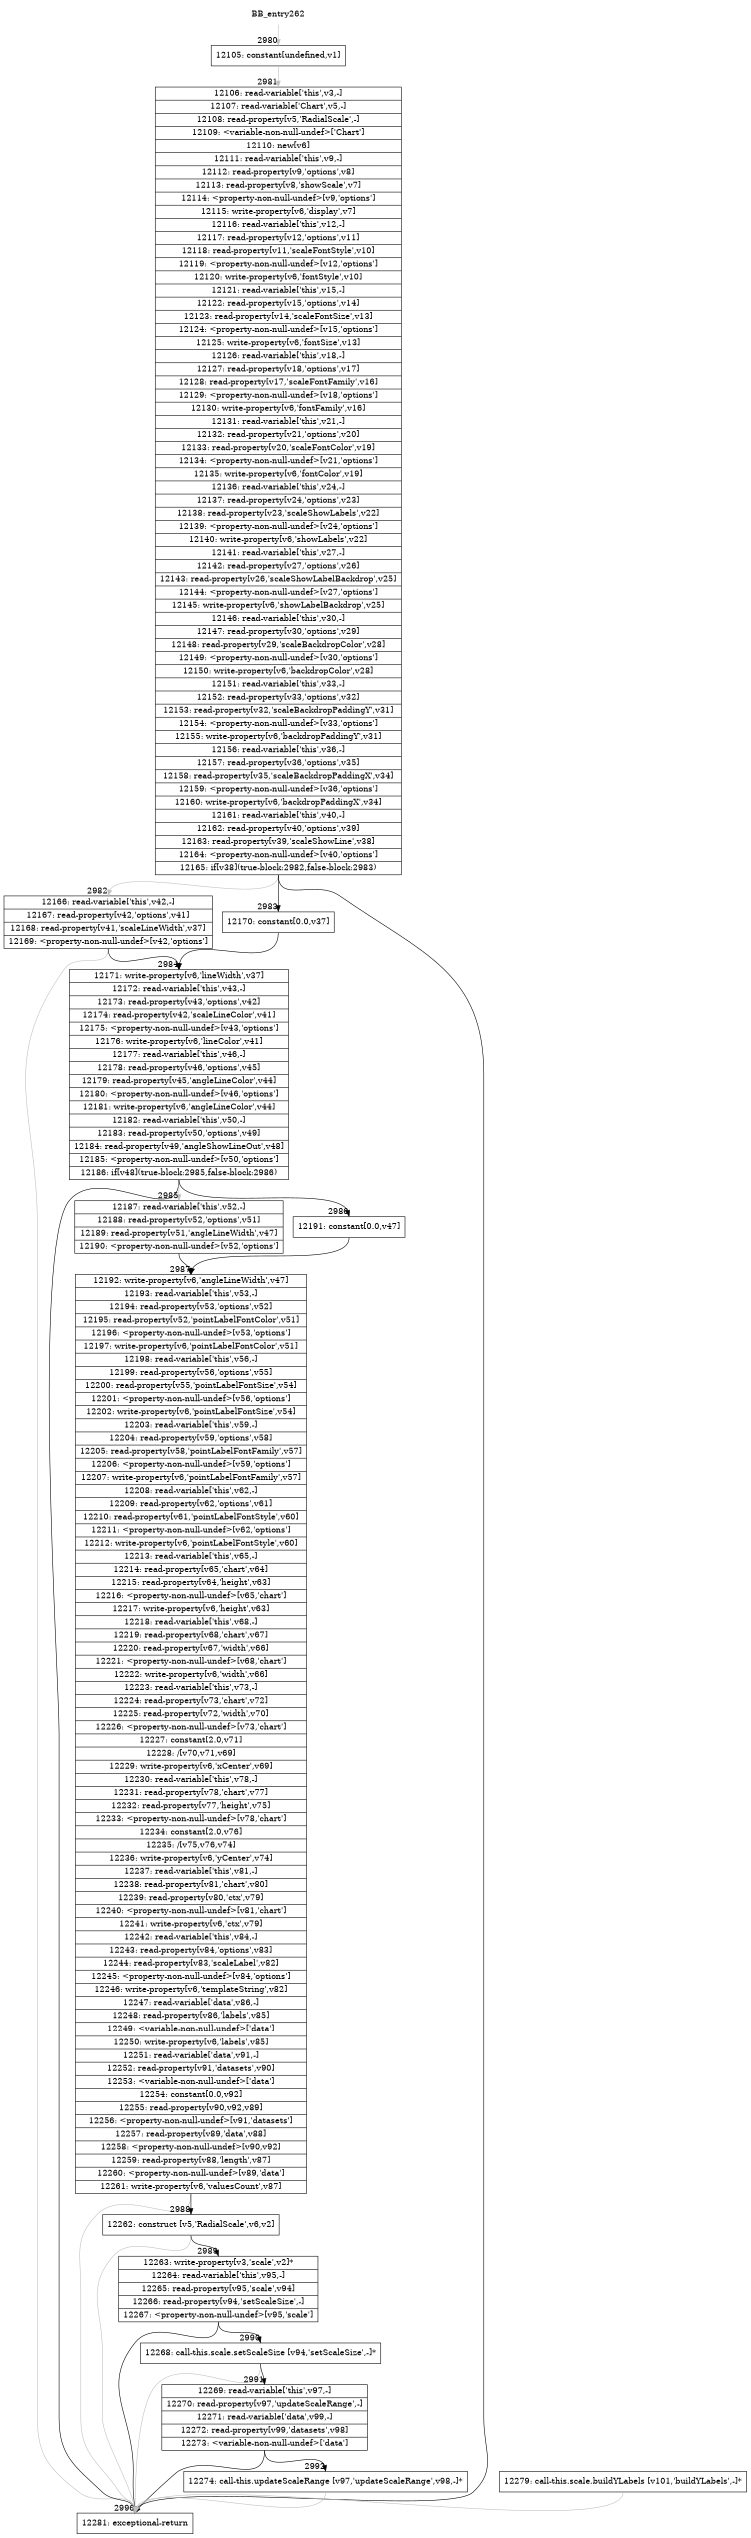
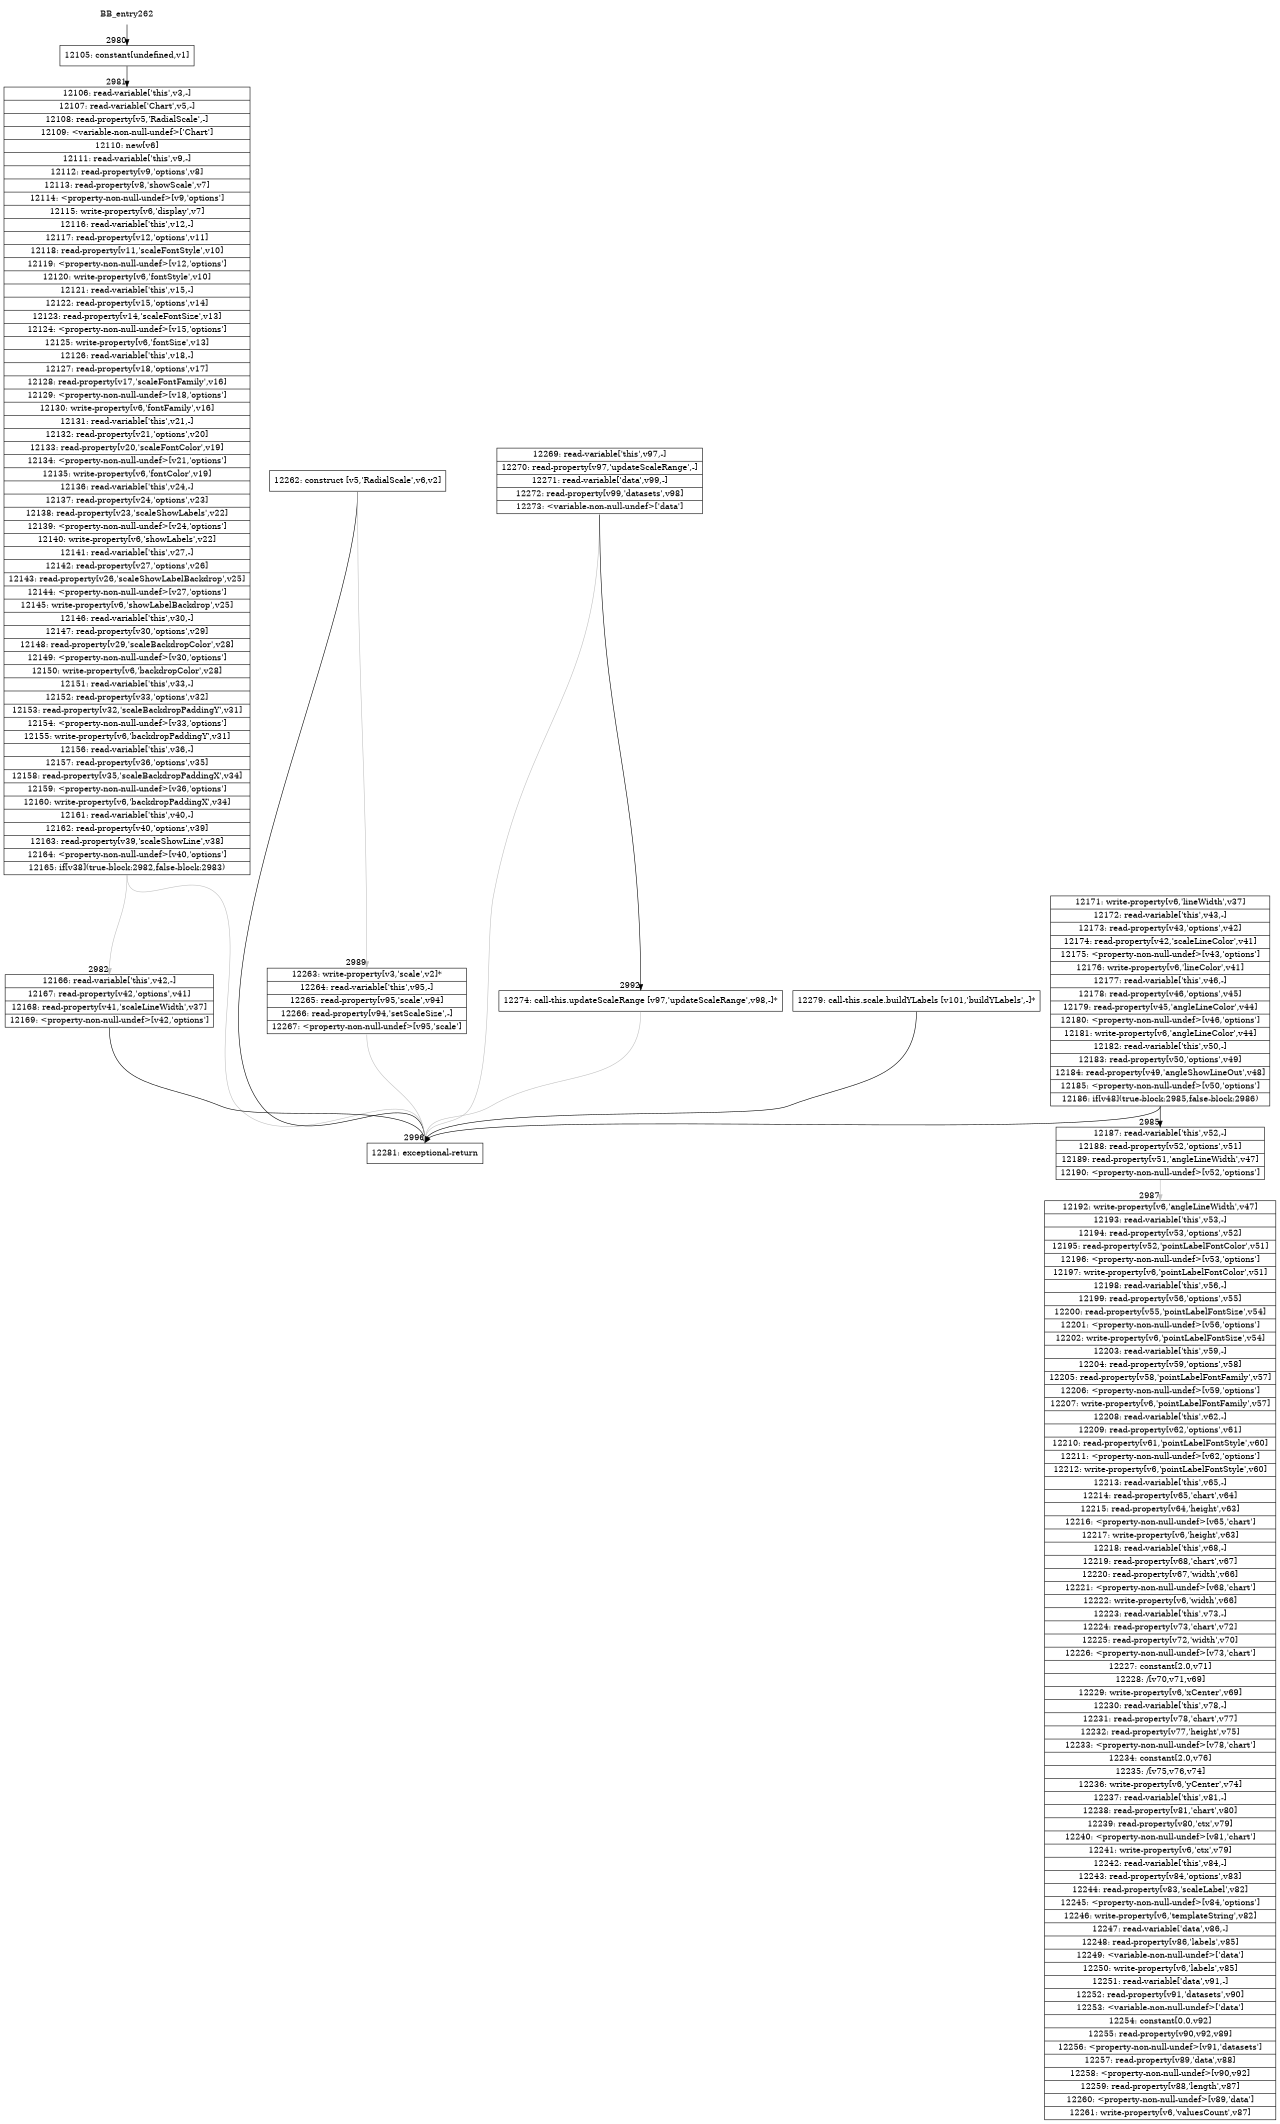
edge "BB_entry262" -> "12105: constant[undefined,v1]": color gray -> black
edge "12105: constant[undefined,v1]" -> "12106: read-variable['this',v3,-]": color gray -> black
node "12170: constant[0.0,v37]": removed
edge "12166: read-variable['this',v42,-]" -> "12171: write-property[v6,'lineWidth',v37]": removed
edge "12171: write-property[v6,'lineWidth',v37]" -> "12187: read-variable['this',v52,-]": color gray -> black
node "12191: constant[0.0,v47]": removed
edge "12187: read-variable['this',v52,-]" -> "12192: write-property[v6,'angleLineWidth',v47]": color black -> gray
edge "12166: read-variable['this',v42,-]" -> "12281: exceptional-return": color gray -> black
edge "12106: read-variable['this',v3,-]" -> "12281: exceptional-return": color black -> gray
edge "12192: write-property[v6,'angleLineWidth',v47]" -> "12262: construct [v5,'RadialScale',v6,v2]": removed
edge "12262: construct [v5,'RadialScale',v6,v2]" -> "12263: write-property[v3,'scale',v2]*": color black -> gray
edge "12192: write-property[v6,'angleLineWidth',v47]" -> "12281: exceptional-return": removed
edge "12262: construct [v5,'RadialScale',v6,v2]" -> "12281: exceptional-return": color gray -> black
node "12268: call-this.scale.setScaleSize [v94,'setScaleSize',-]*": removed
edge "12263: write-property[v3,'scale',v2]*" -> "12281: exceptional-return": color black -> gray
edge "12269: read-variable['this',v97,-]" -> "12281: exceptional-return": color black -> gray
edge "12279: call-this.scale.buildYLabels [v101,'buildYLabels',-]*" -> "12281: exceptional-return": color gray -> black
